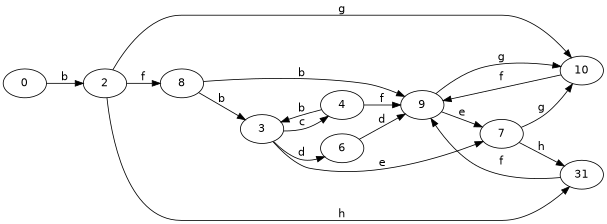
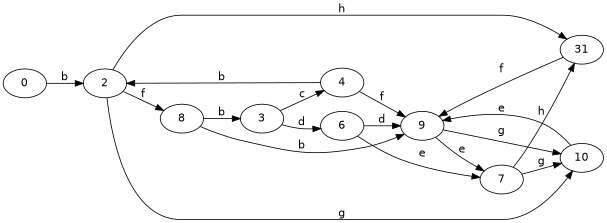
edge "10" -> "9": label "f" -> "e"
edge "4" -> "3": now "4" -> "2"
edge "3" -> "7": now "6" -> "7"
